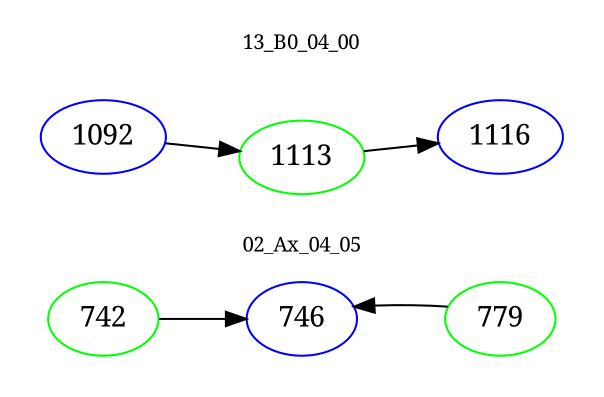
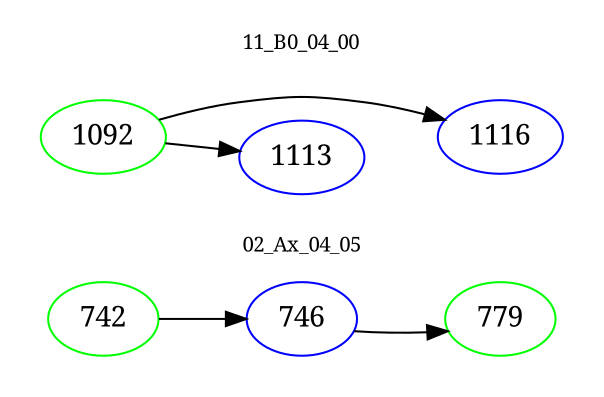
cluster "13_B0_04_00": label "13_B0_04_00" -> "11_B0_04_00"
node "1092": color blue -> green
edge "1113" -> "1116": now "1092" -> "1116"
node "1113": color green -> blue
edge "779" -> "746": reversed
